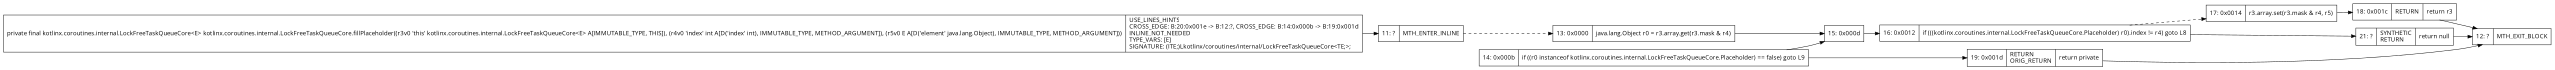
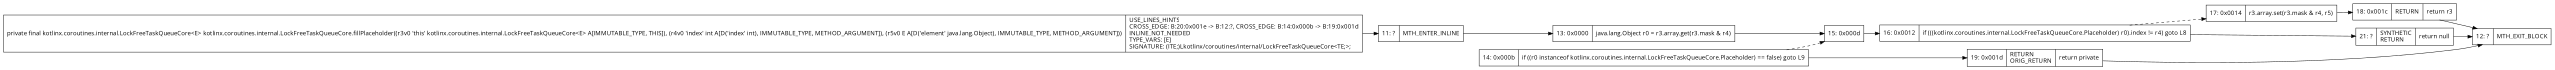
edge "11: ?" -> "13: 0x0000": style dashed -> solid
edge "14: 0x000b" -> "15: 0x000d": style solid -> dashed
